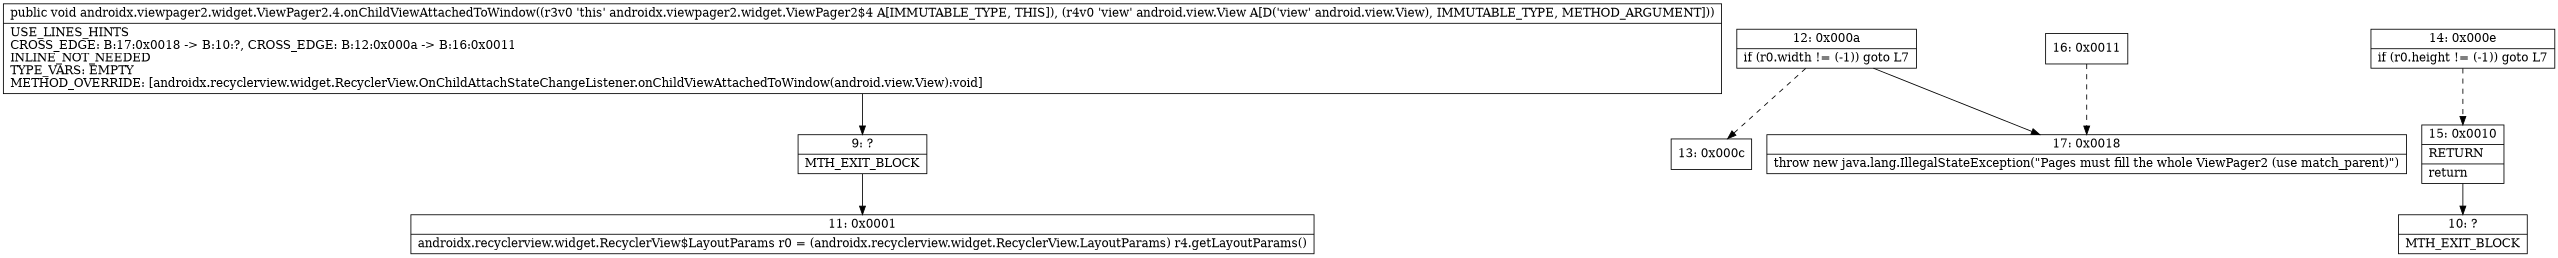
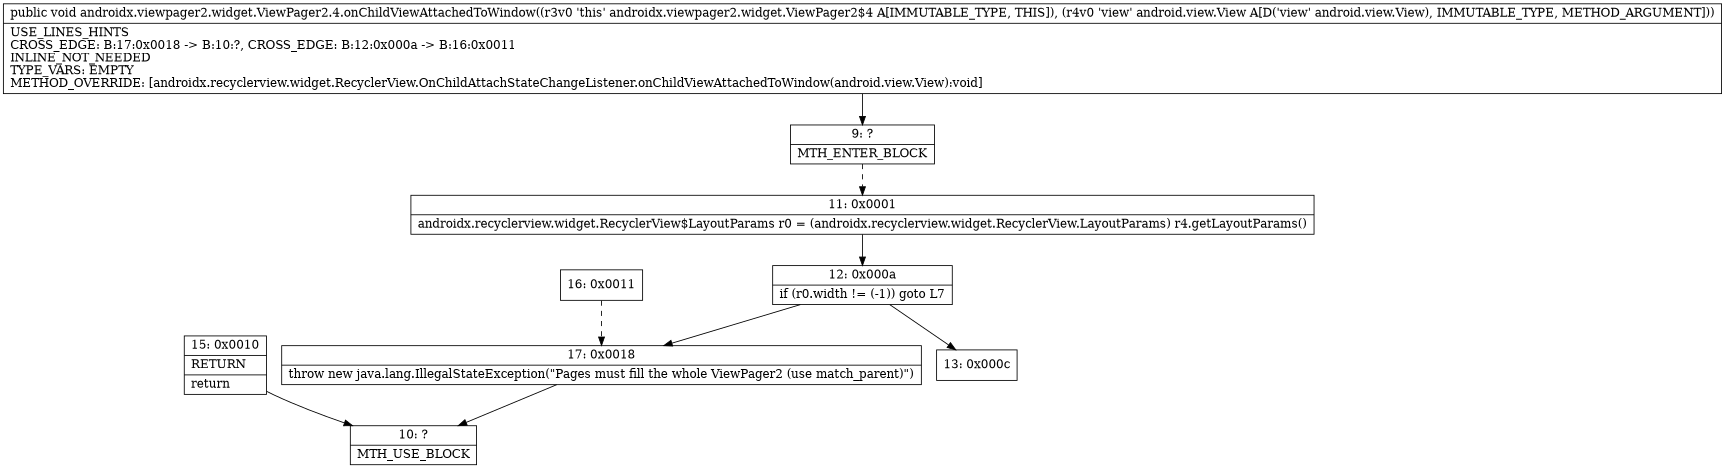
node "14: 0x000e": removed
edge "12: 0x000a" -> "13: 0x000c": style dashed -> solid
node "9: ?": text "MTH_EXIT_BLOCK" -> "MTH_ENTER_BLOCK"
edge "9: ?" -> "11: 0x0001": style solid -> dashed
node "10: ?": text "MTH_EXIT_BLOCK" -> "MTH_USE_BLOCK"
edge "11: 0x0001" -> "12: 0x000a": added
edge "17: 0x0018" -> "10: ?": added
